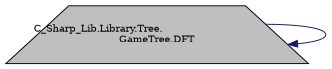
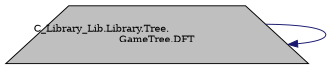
node "C_Sharp_Lib.Library.Tree. GameTree.DFT": label "C_Sharp_Lib.Library.Tree. GameTree.DFT" -> "C_Library_Lib.Library.Tree. GameTree.DFT"
